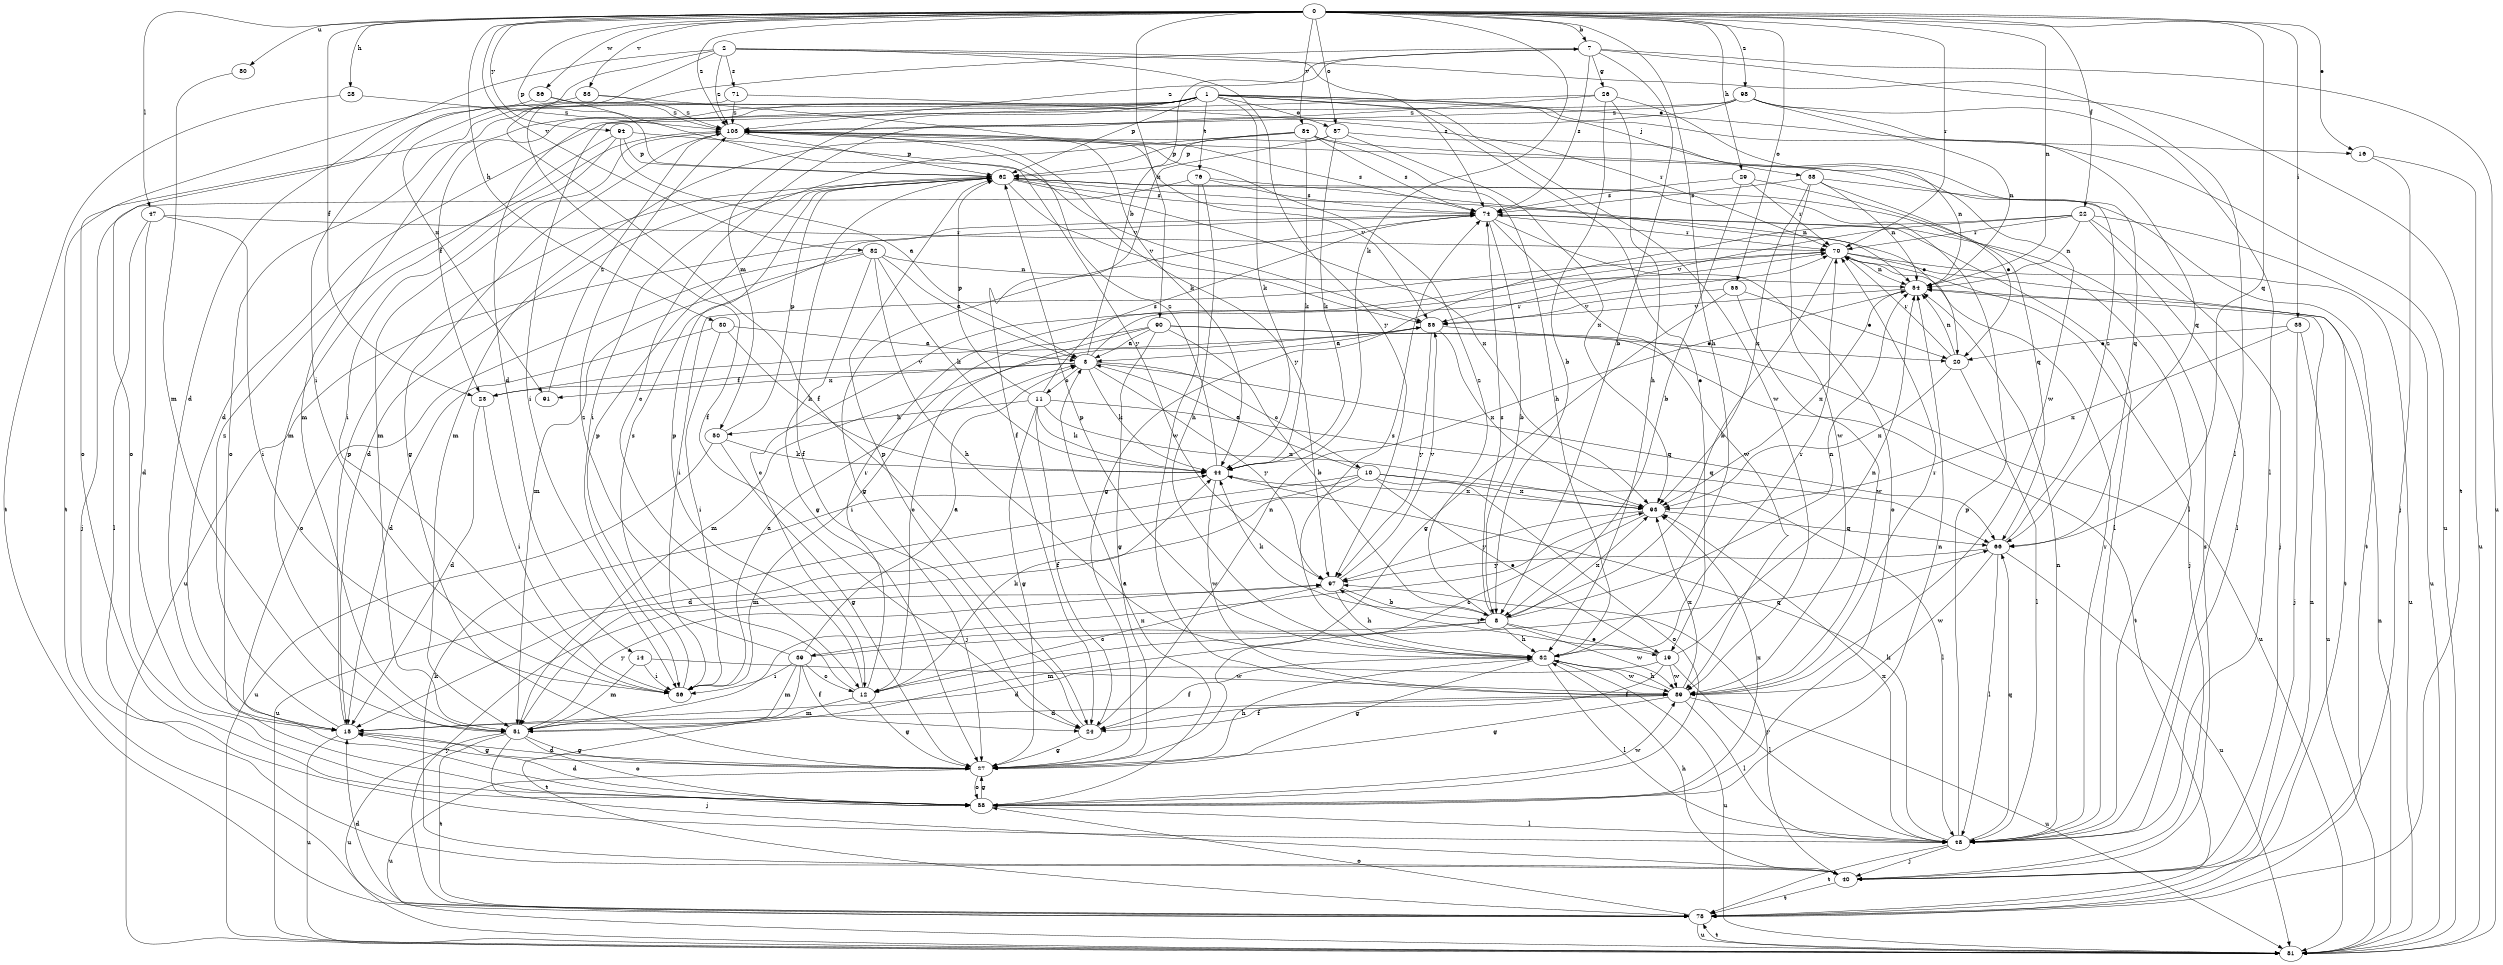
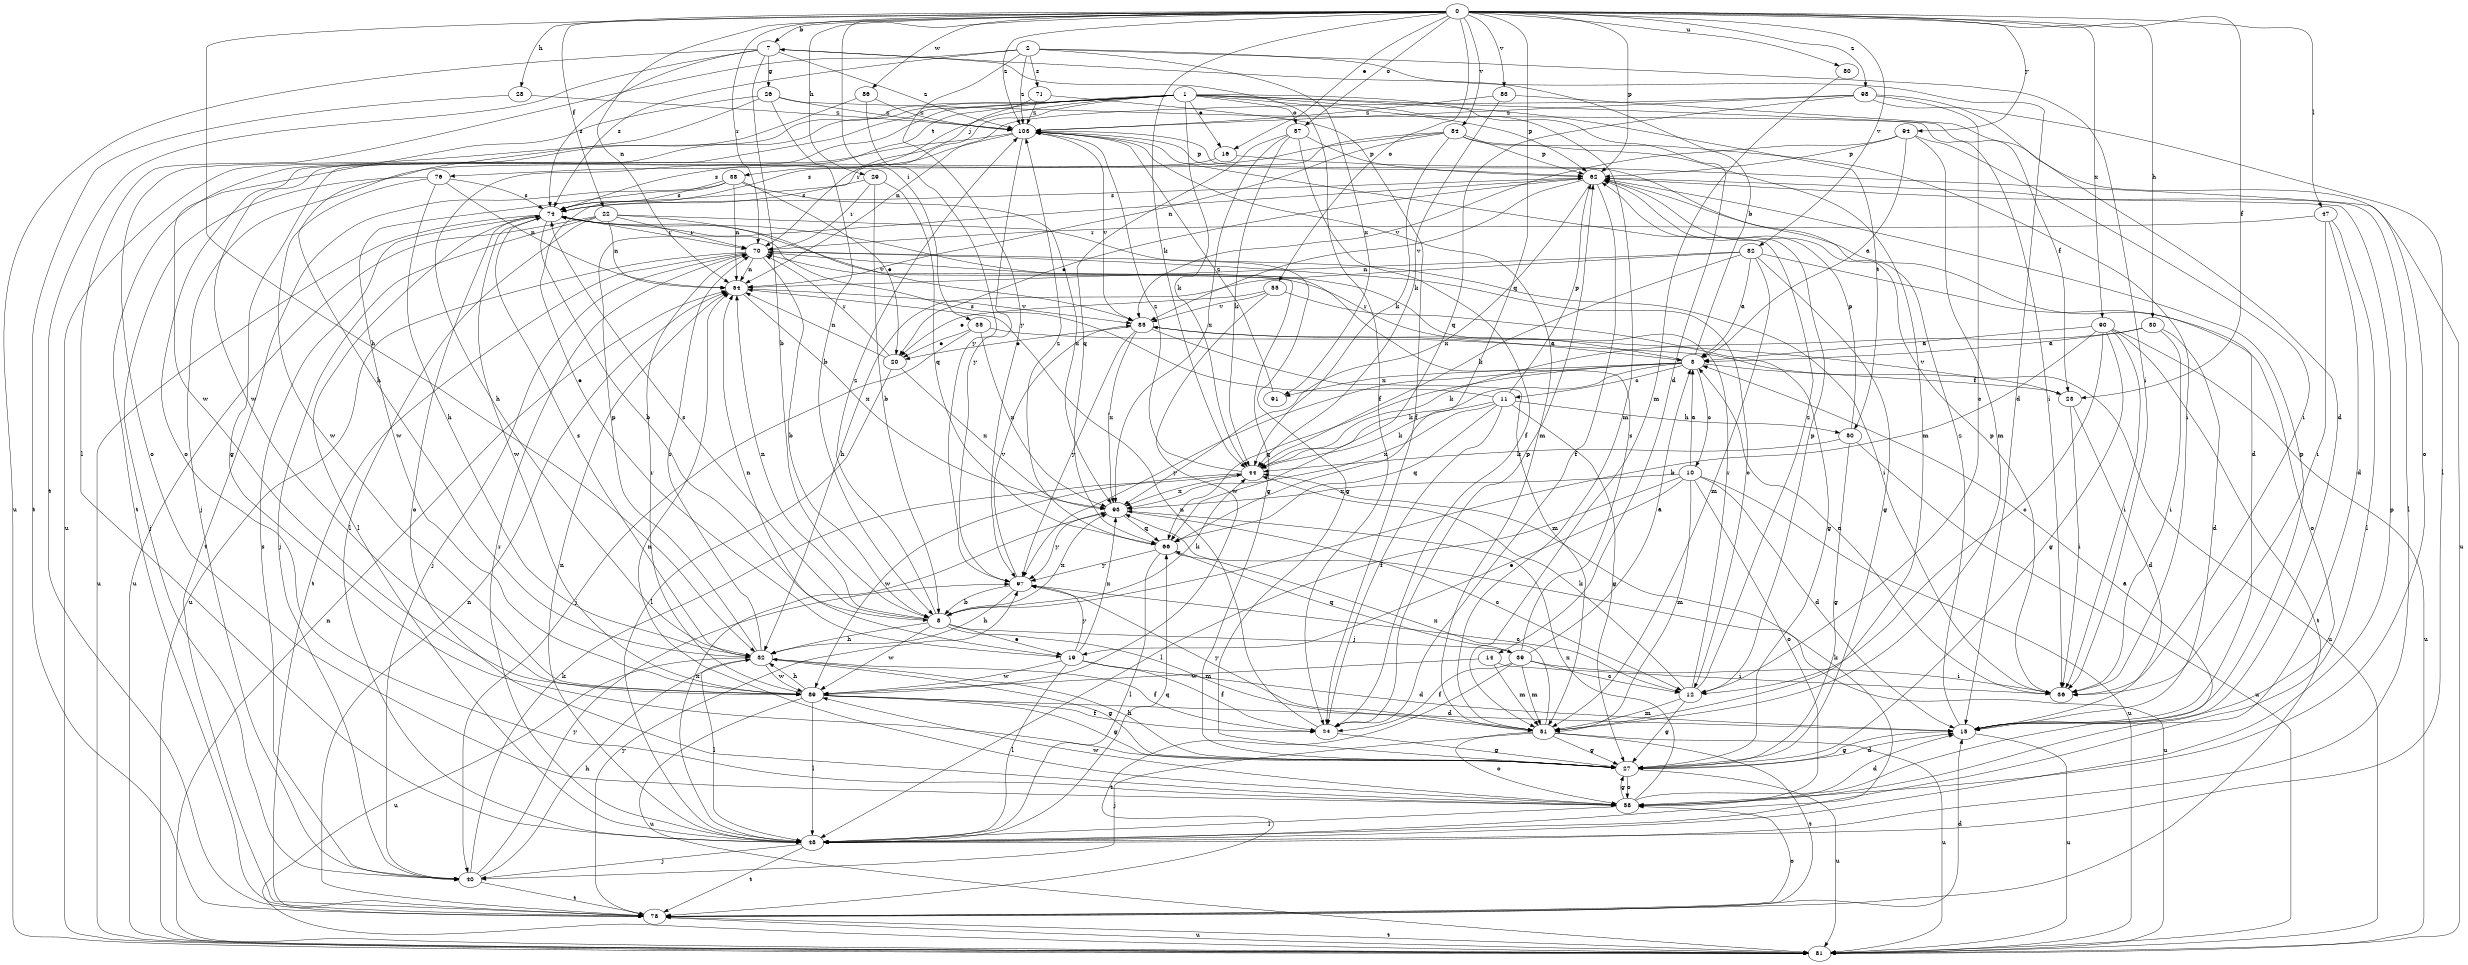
edge "1" -> "50": label "m" -> "t"
edge "89" -> "93": now "19" -> "93"
edge "66" -> "89": removed, label "w"
